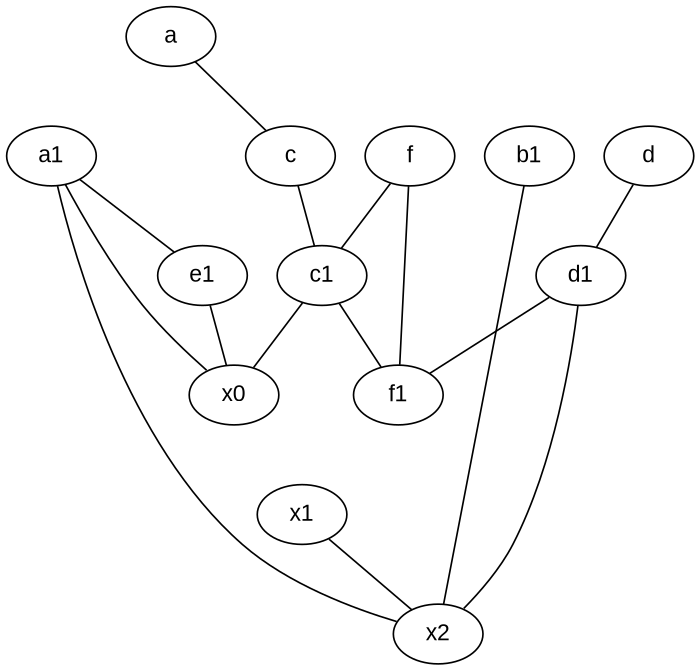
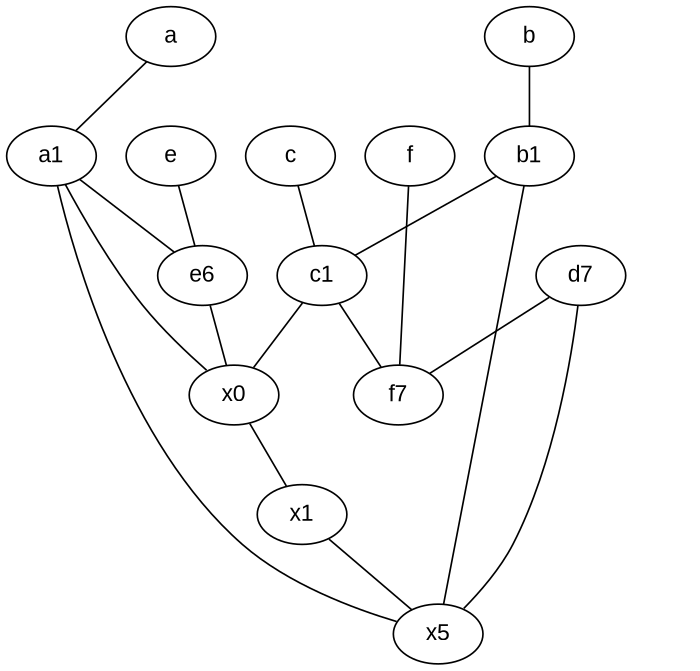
node "b": added
edge "a" -- "c": now "a" -- "a1"
node "e": added
node "d": removed
edge "f" -- "c1": now "b1" -- "c1"
node "e1": label "e1" -> "e6"
node "d1": label "d1" -> "d7"
node "f1": label "f1" -> "f7"
edge "x0" -- "x1": added
node "x2": label "x2" -> "x5"
